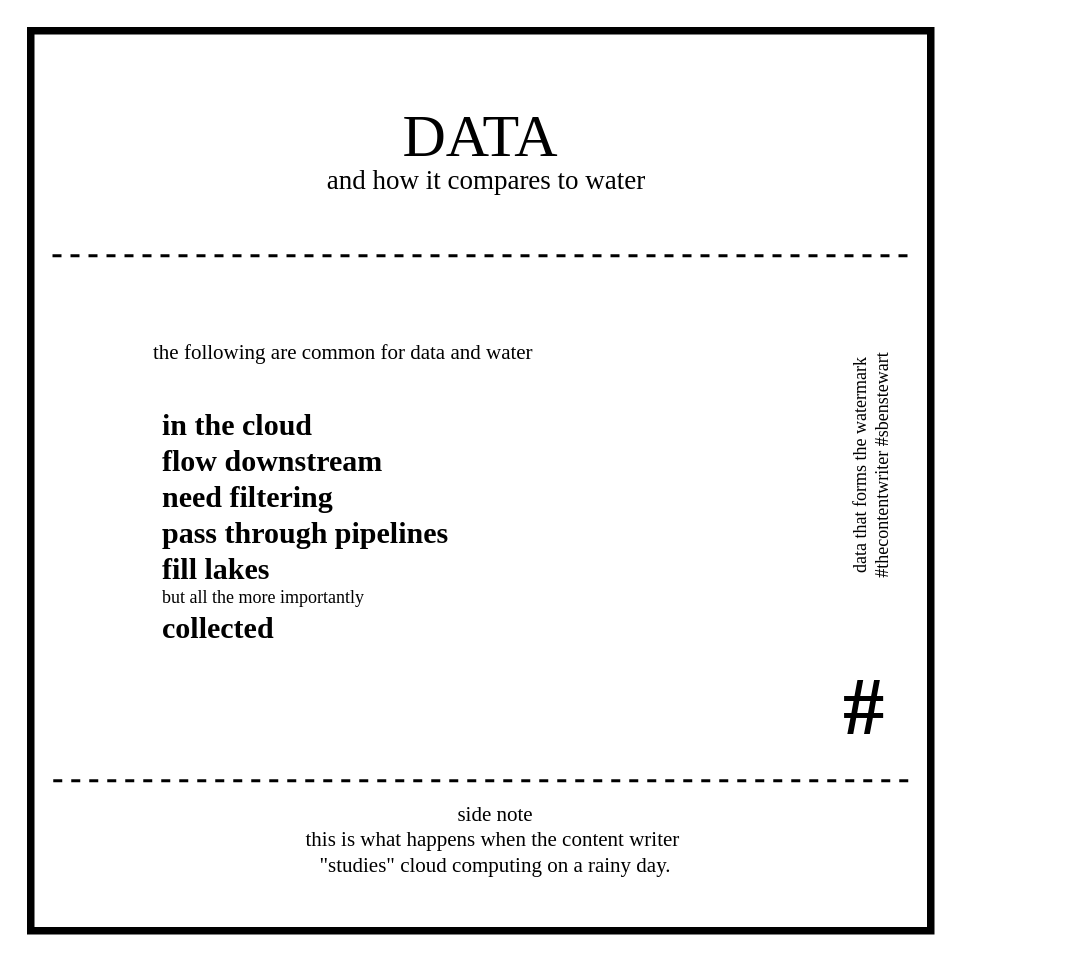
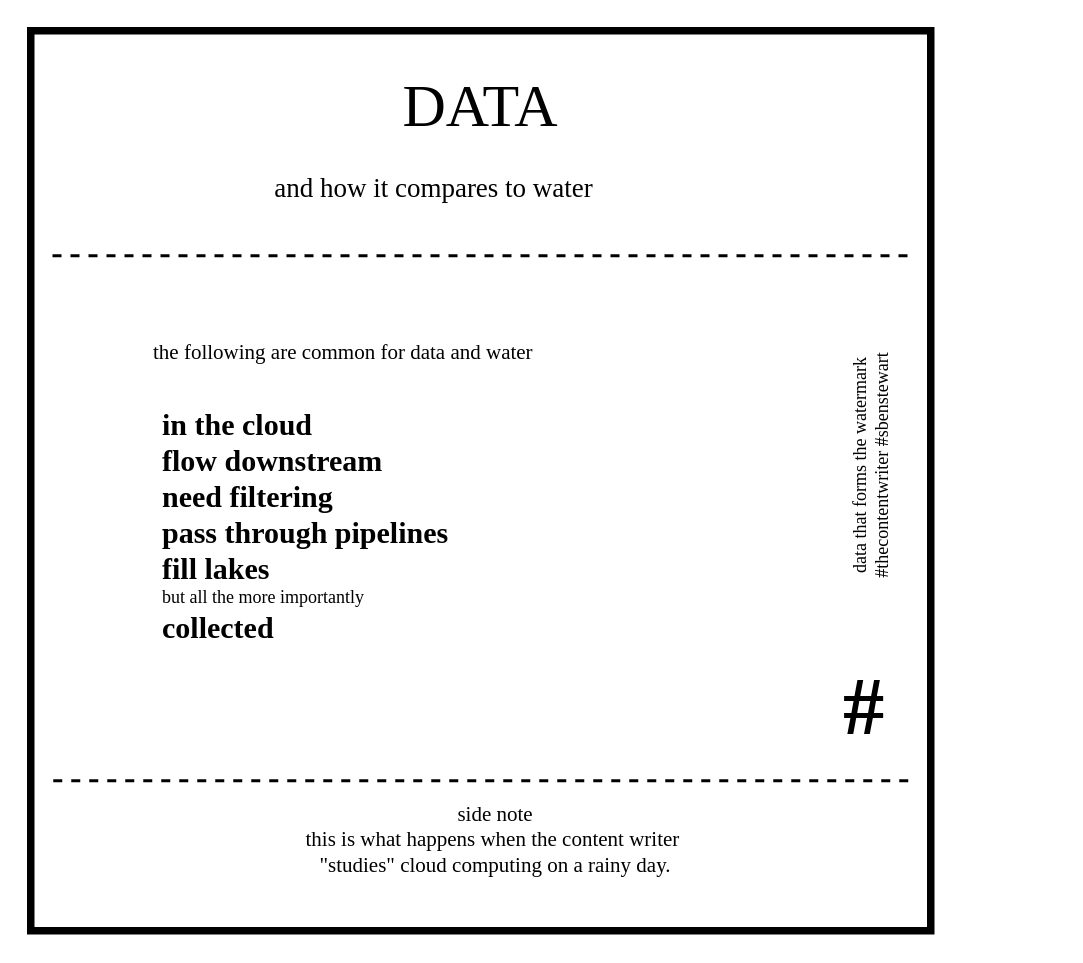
node "DATA": moved (481, 136) -> (481, 106)
node "and how it compares to water": moved (487, 181) -> (434, 188)
